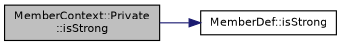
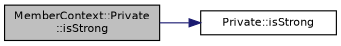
node "MemberDef::isStrong": label "MemberDef::isStrong" -> "Private::isStrong"
